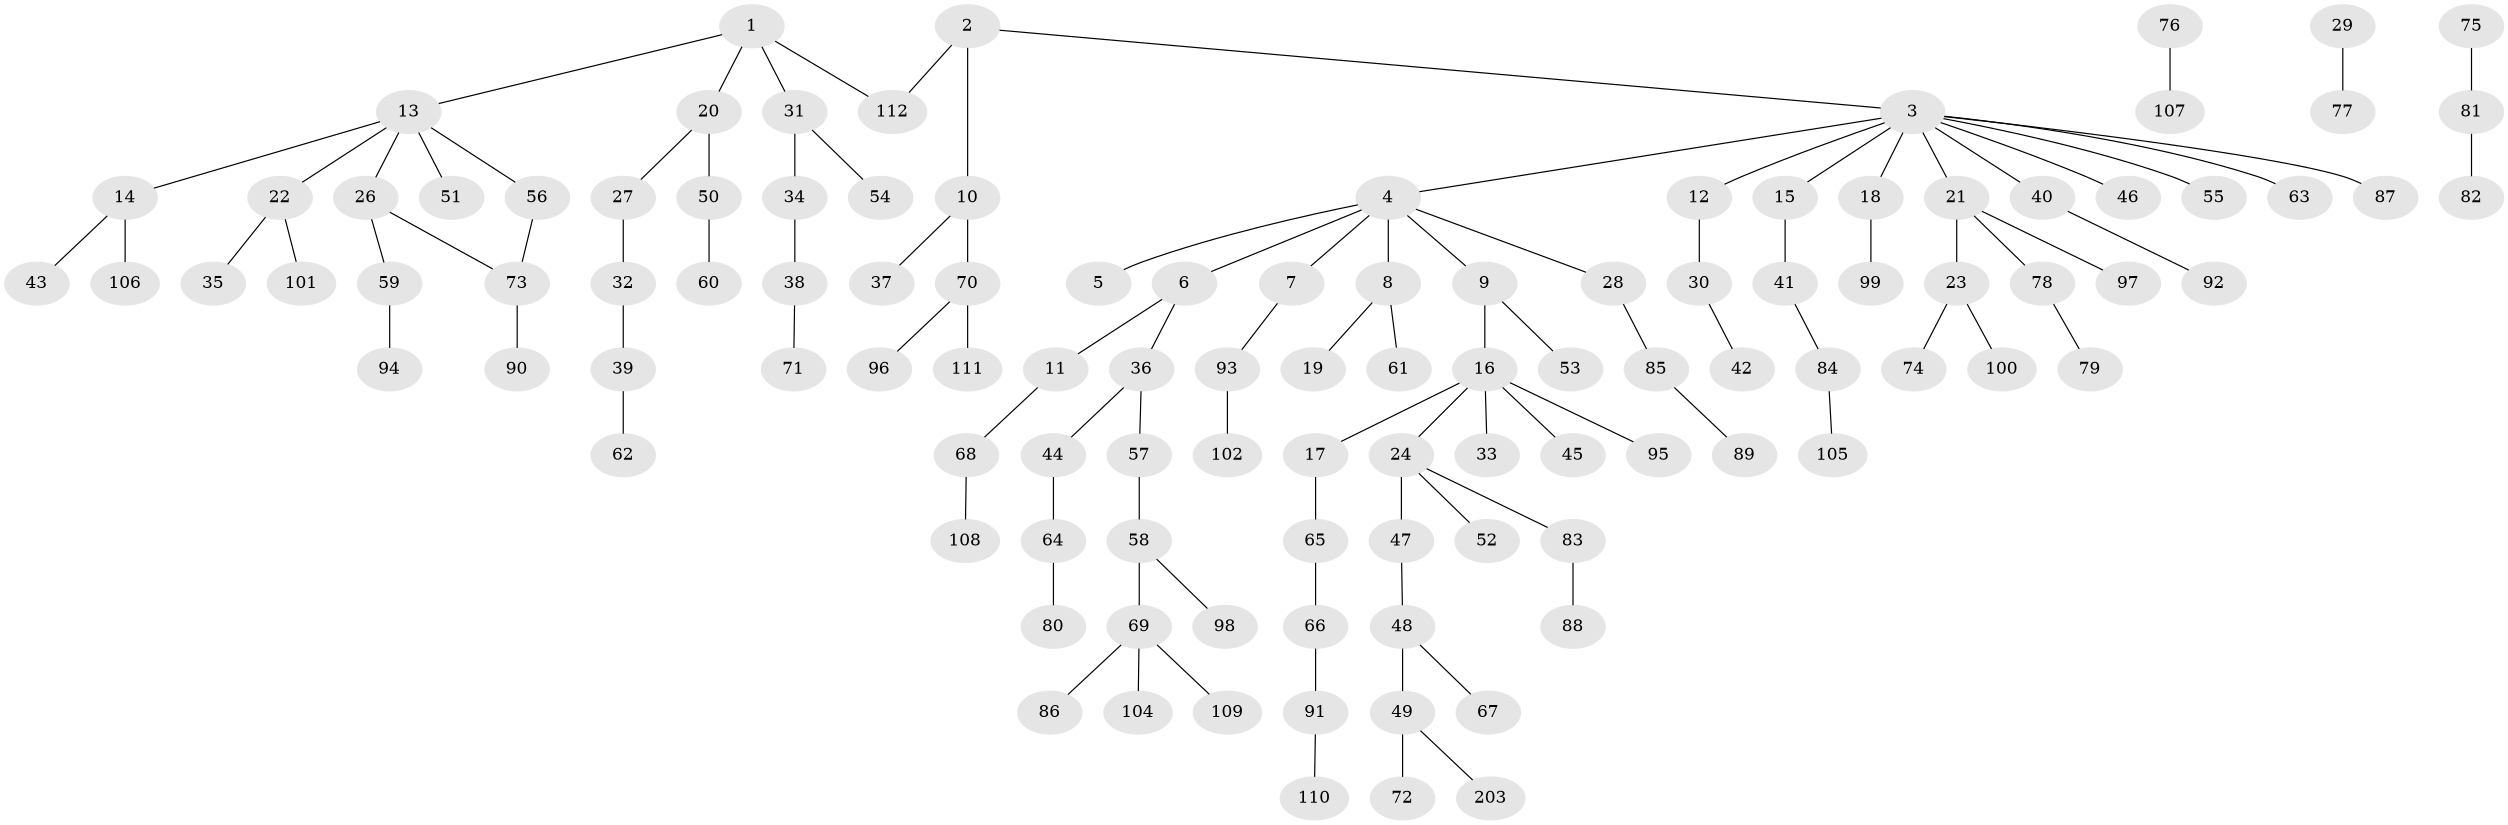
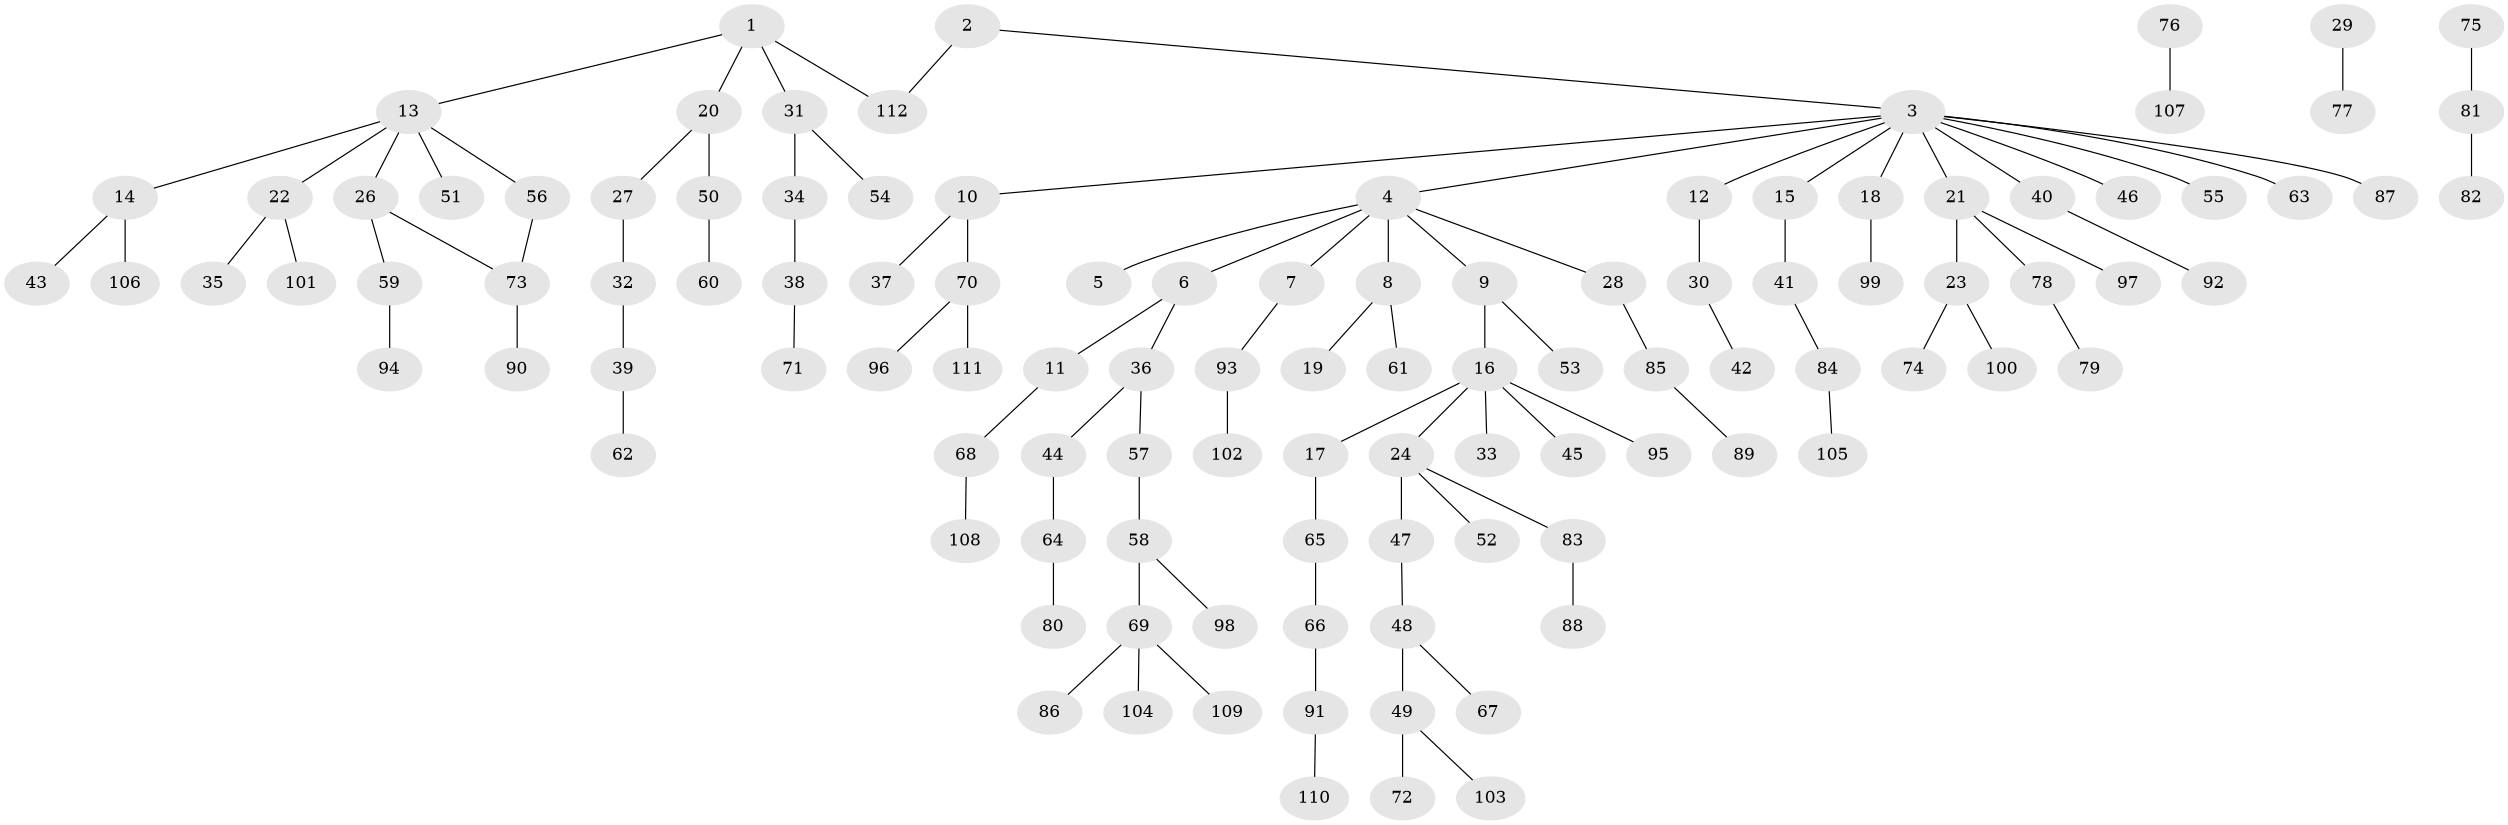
edge "2" -- "10": now "3" -- "10"
node "203": label "203" -> "103"
